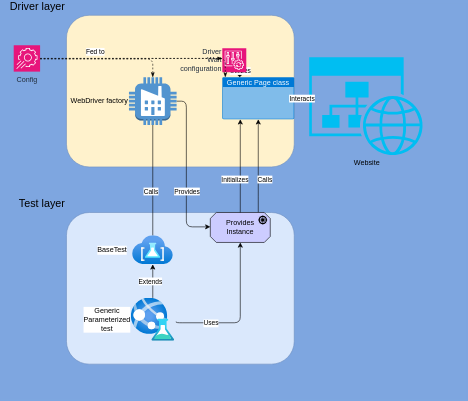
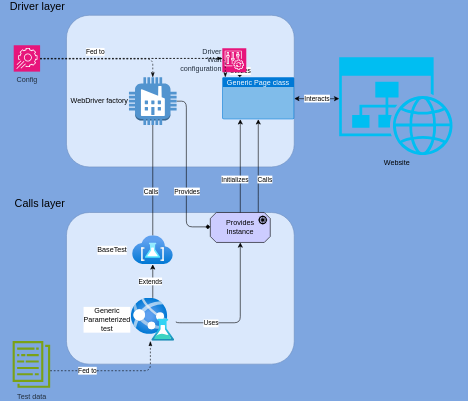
node "Driver layer": fillcolor #fff2cc -> #dae8fc
node "Website": moved (367, 106) -> (397, 106)
node "Test layer": label "Test layer" -> "Calls layer"
edge "WebDriver factory" -> "Provides Instance": arrowhead classic -> diamond
node "Test data": added
edge "Test data" -> "Generic Parameterized test": added, label "Fed to"
